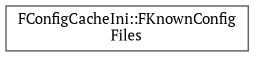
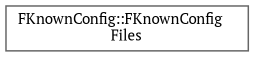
node "FConfigCacheIni::FKnownConfig Files": label "FConfigCacheIni::FKnownConfig Files" -> "FKnownConfig::FKnownConfig Files"
